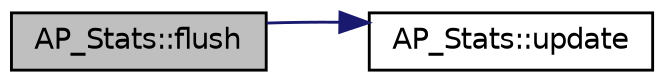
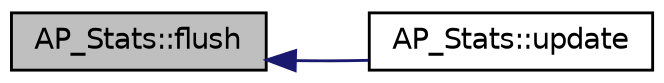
edge "AP_Stats::flush" -> "AP_Stats::update": reversed
